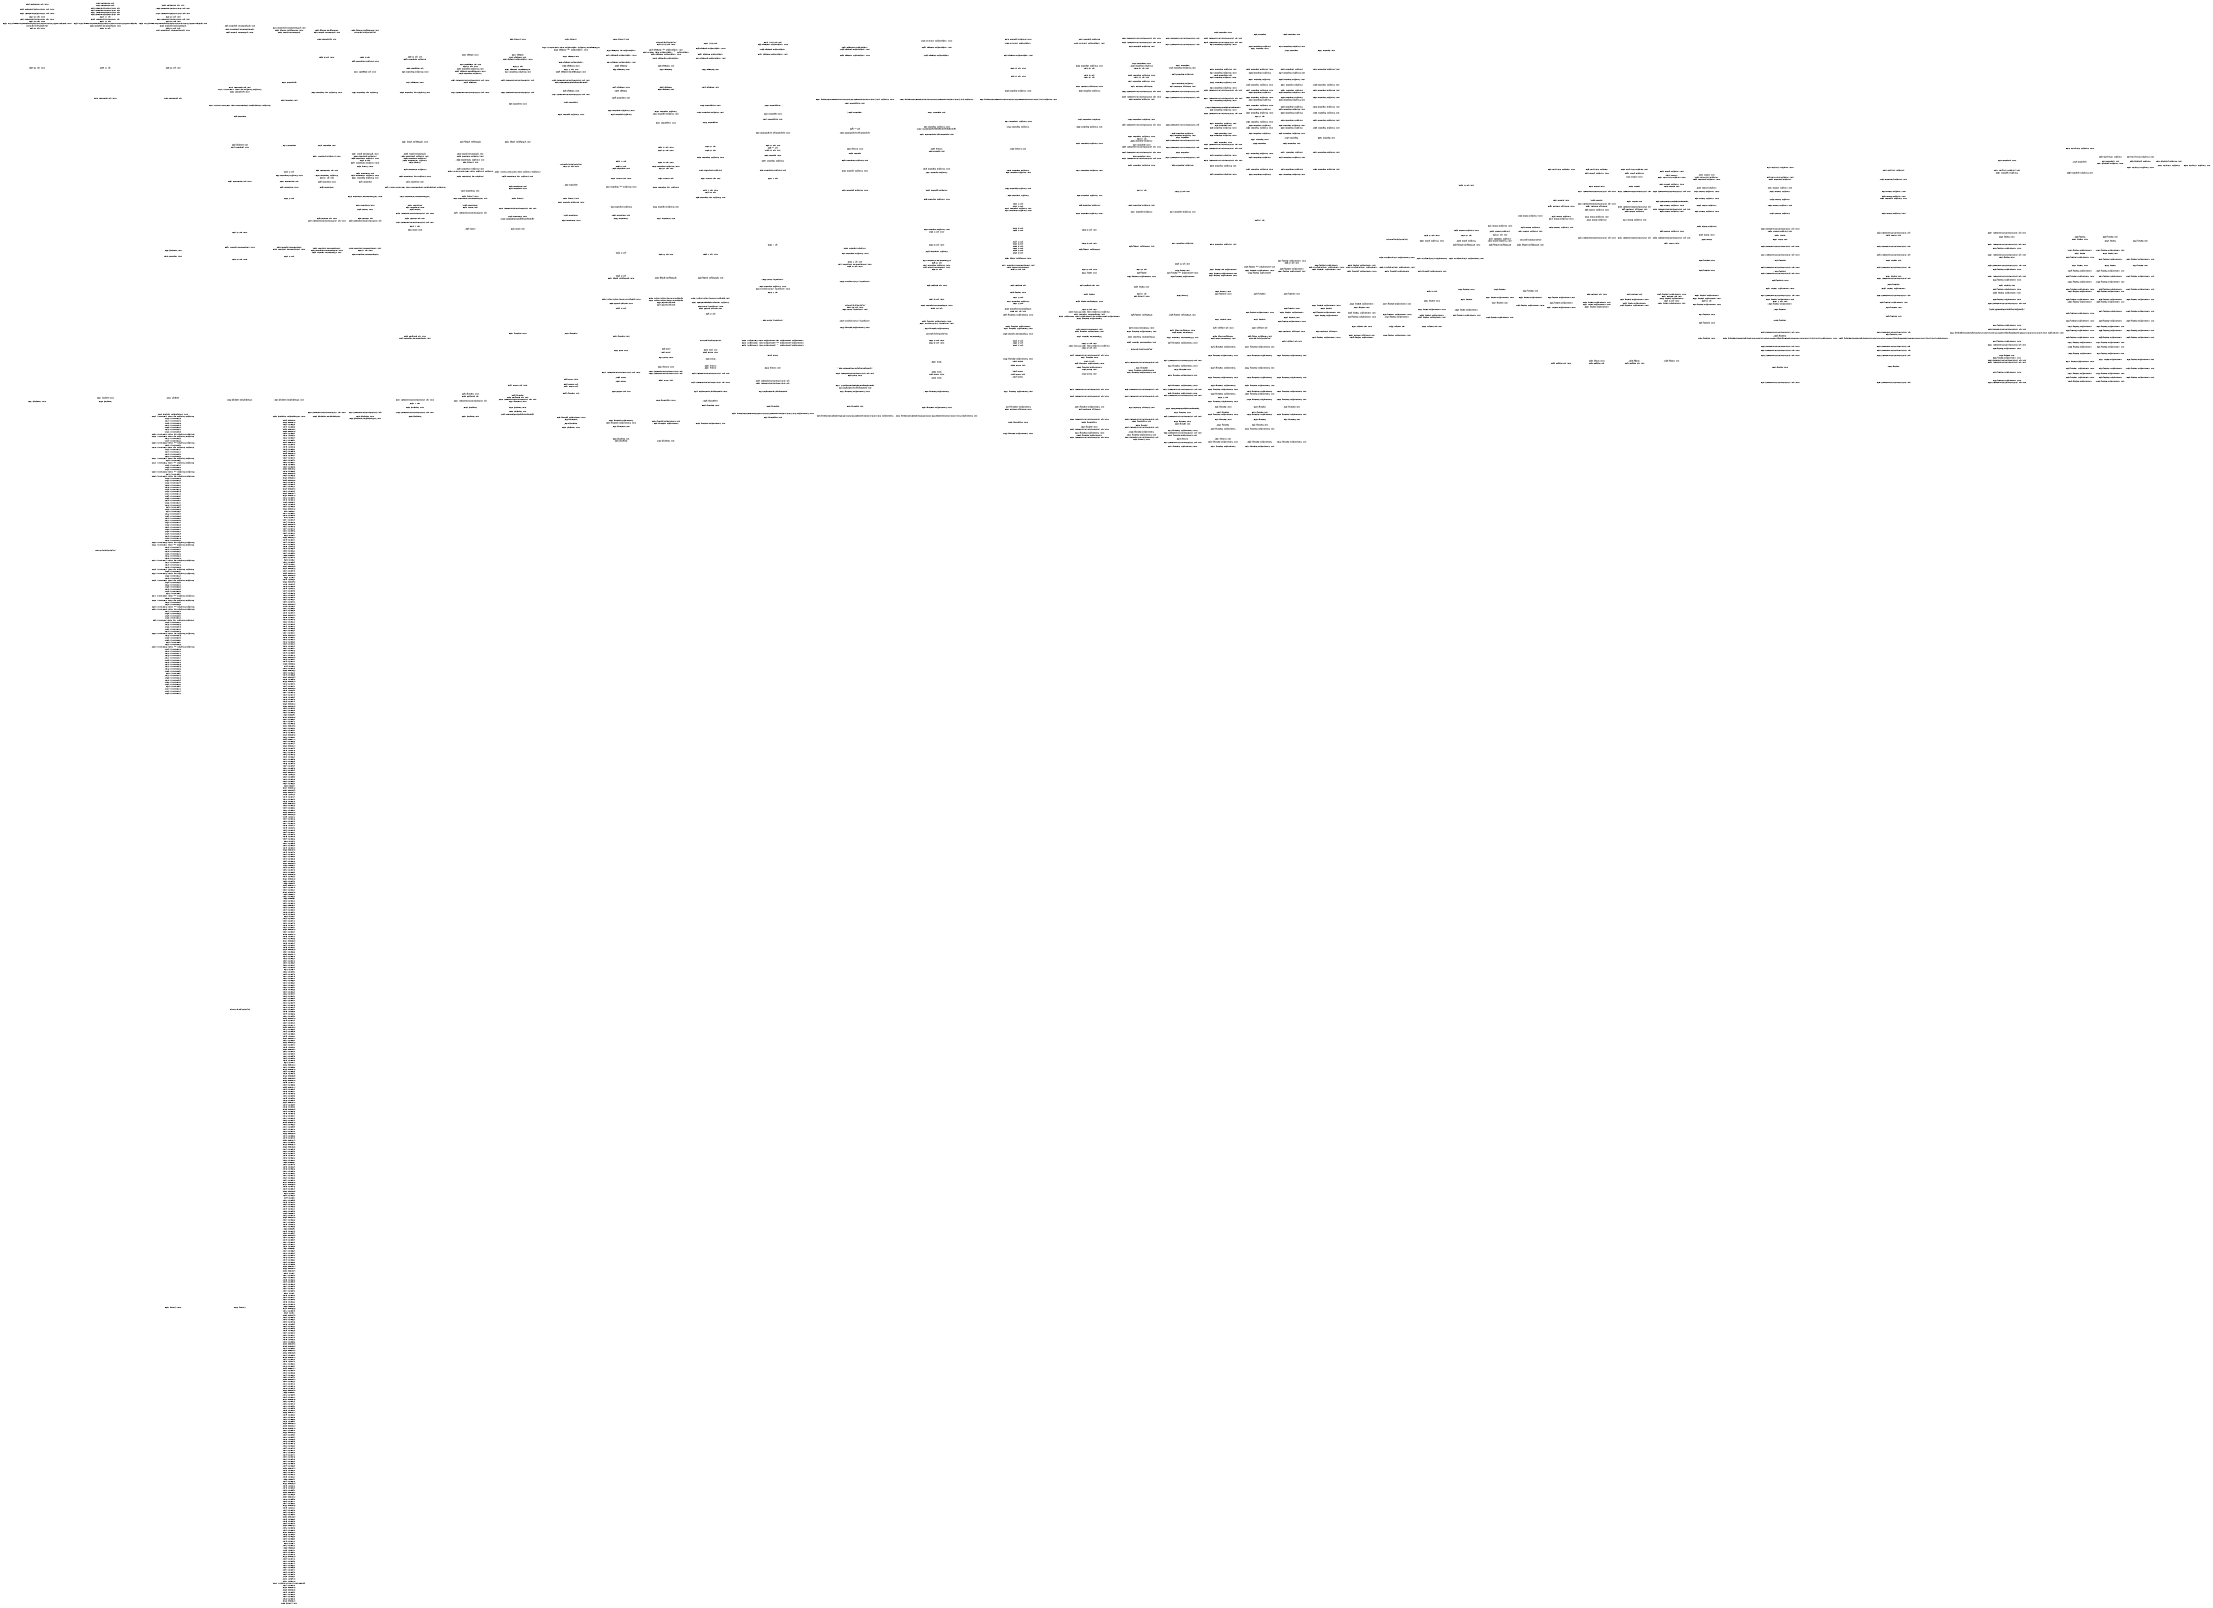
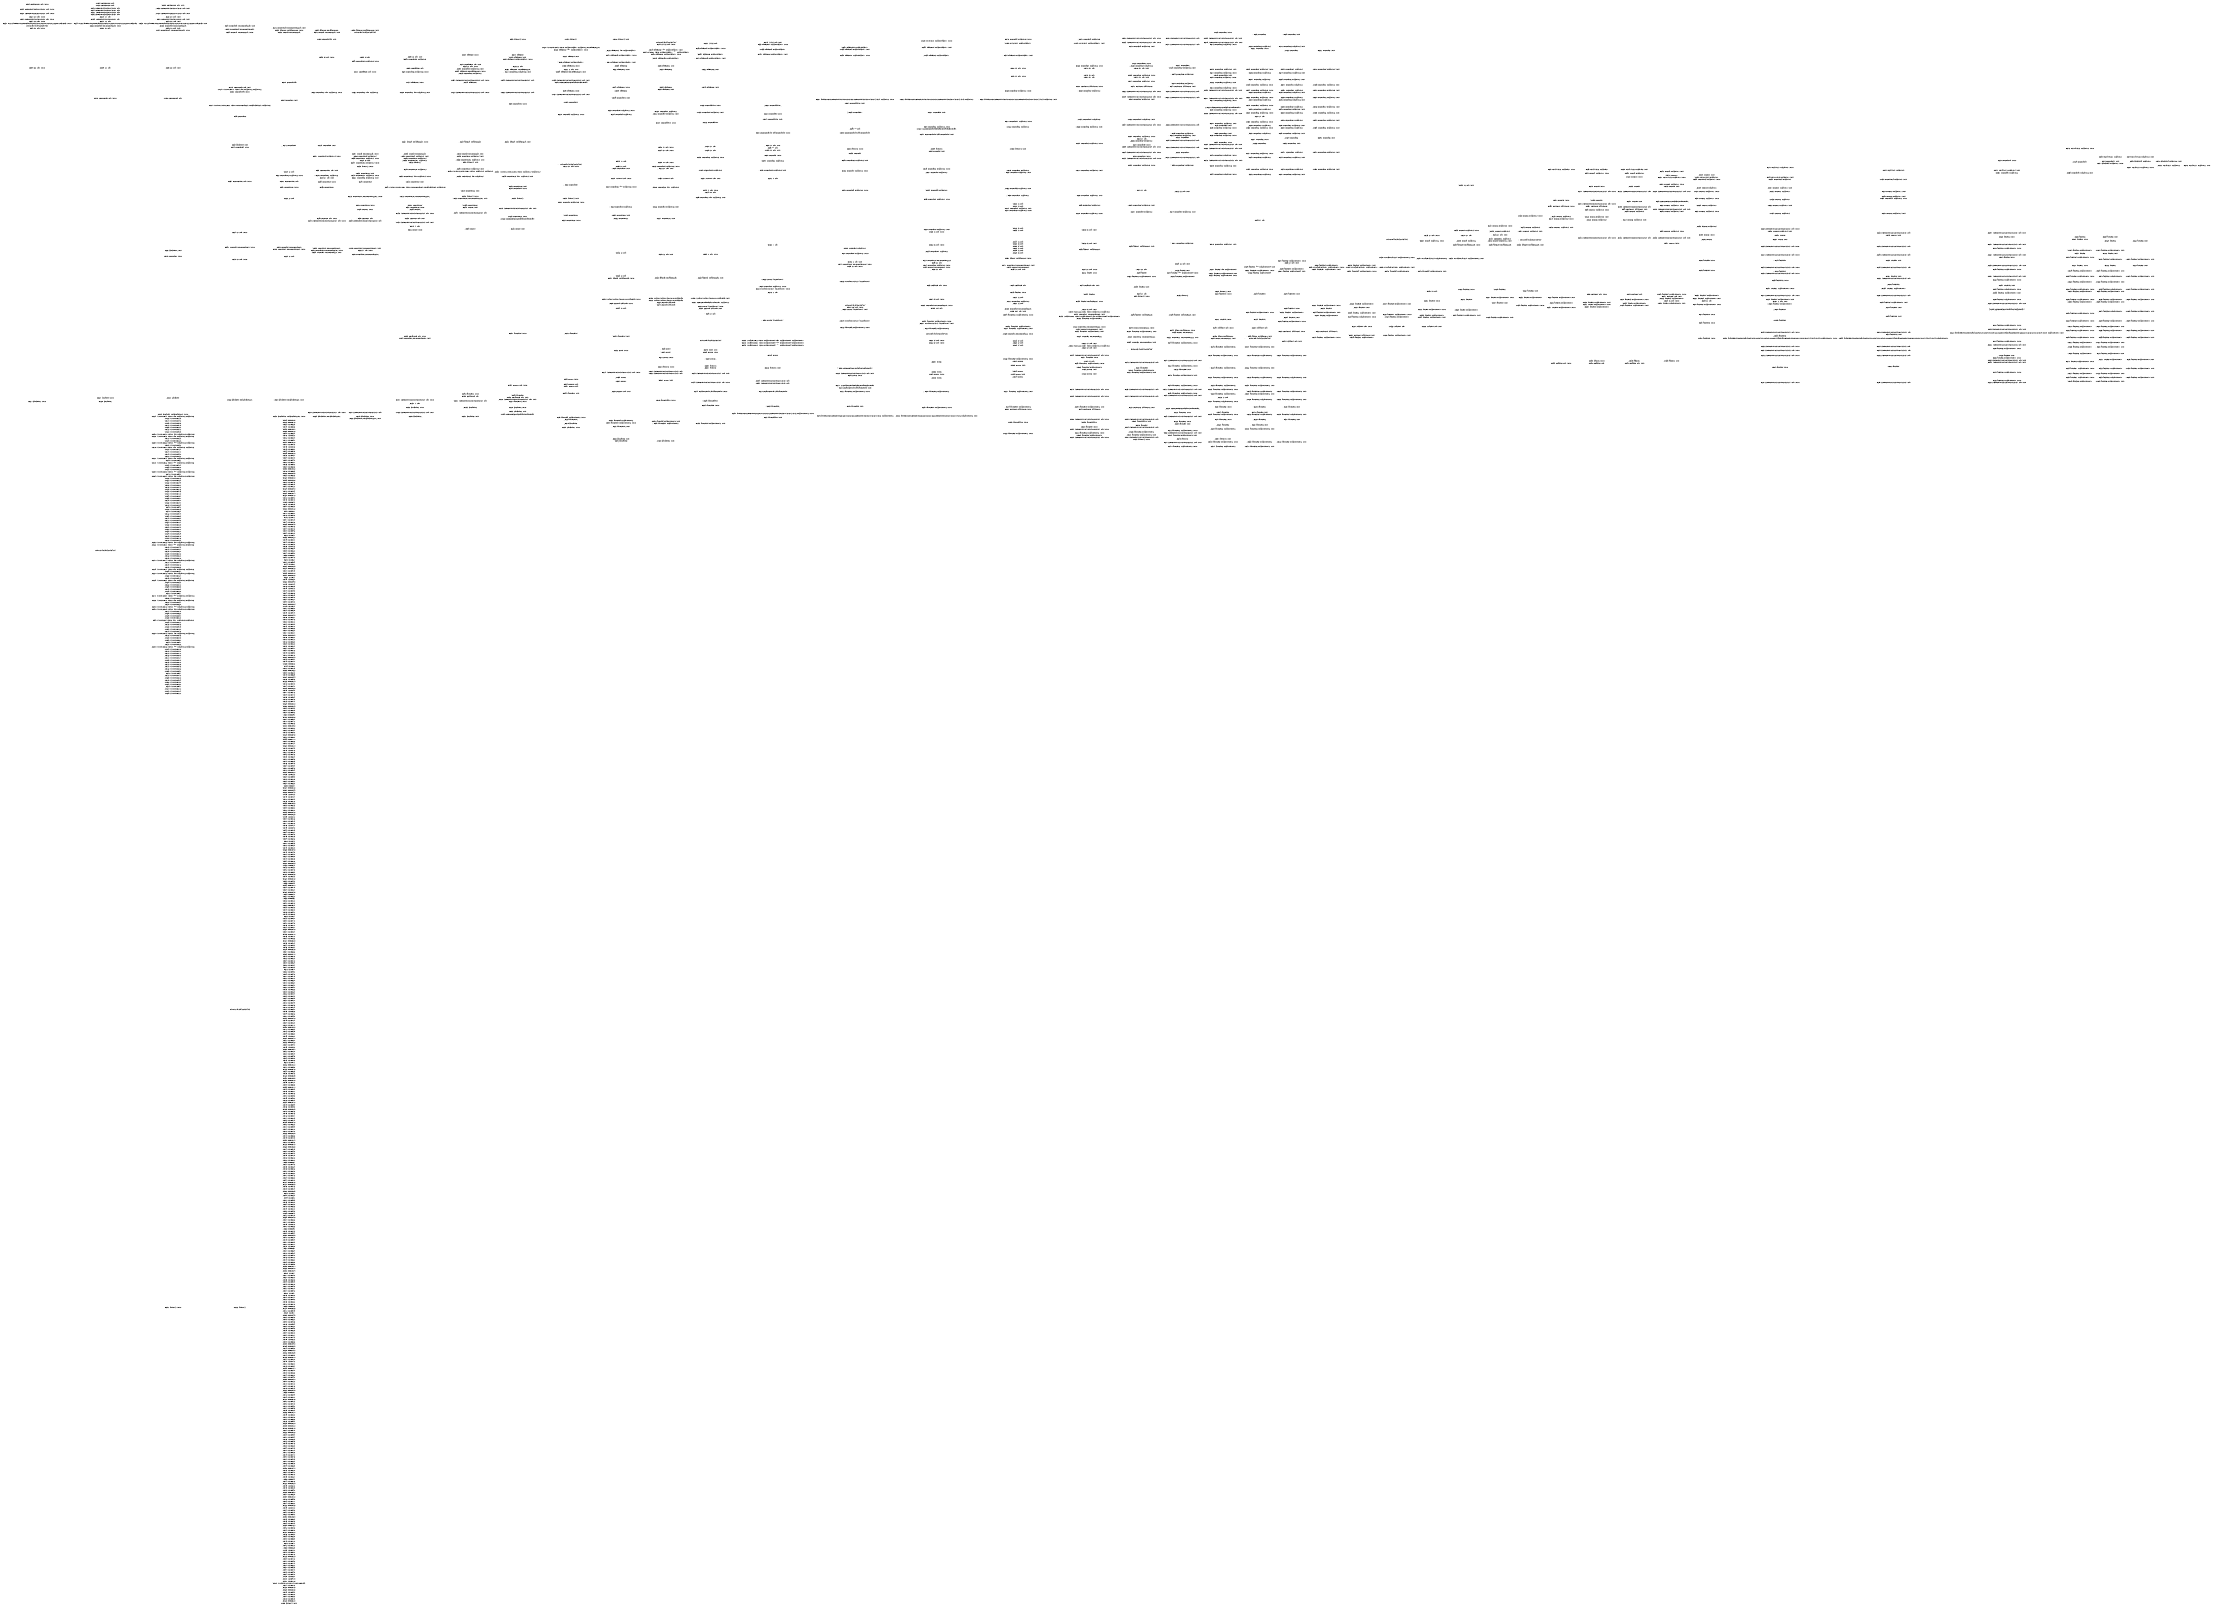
node "CE0x5646210": added
